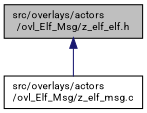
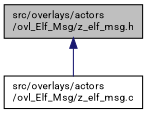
node "src/overlays/actors /ovl_Elf_Msg/z_elf_elf.h": label "src/overlays/actors /ovl_Elf_Msg/z_elf_elf.h" -> "src/overlays/actors /ovl_Elf_Msg/z_elf_msg.h"
